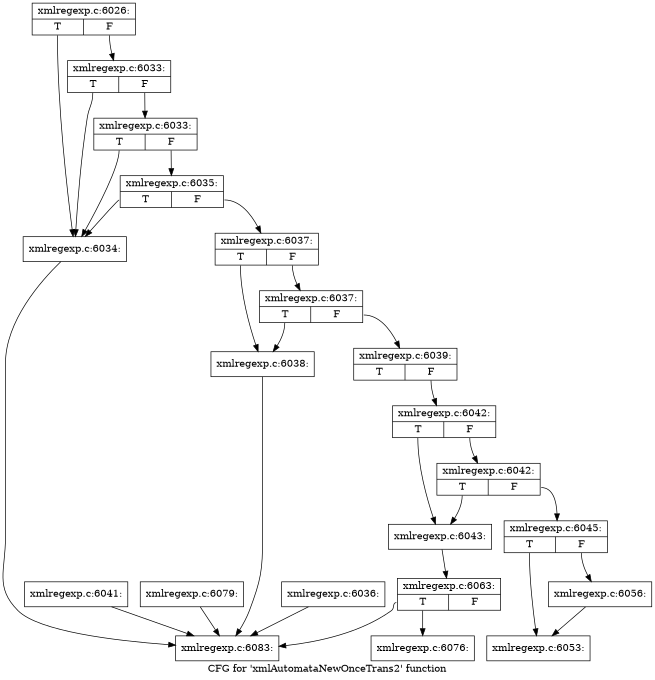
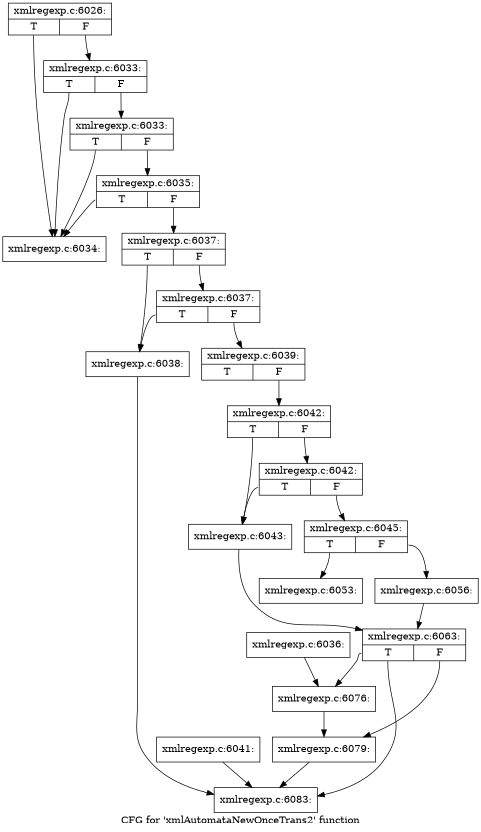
edge "xmlregexp.c:6034:" -> "xmlregexp.c:6083:": removed
edge "xmlregexp.c:6056:" -> "xmlregexp.c:6053:": now "xmlregexp.c:6056:" -> "xmlregexp.c:6063:"
edge "xmlregexp.c:6036:" -> "xmlregexp.c:6083:": now "xmlregexp.c:6036:" -> "xmlregexp.c:6076:"
edge "xmlregexp.c:6063:" -> "xmlregexp.c:6079:": added
edge "xmlregexp.c:6076:" -> "xmlregexp.c:6079:": added
